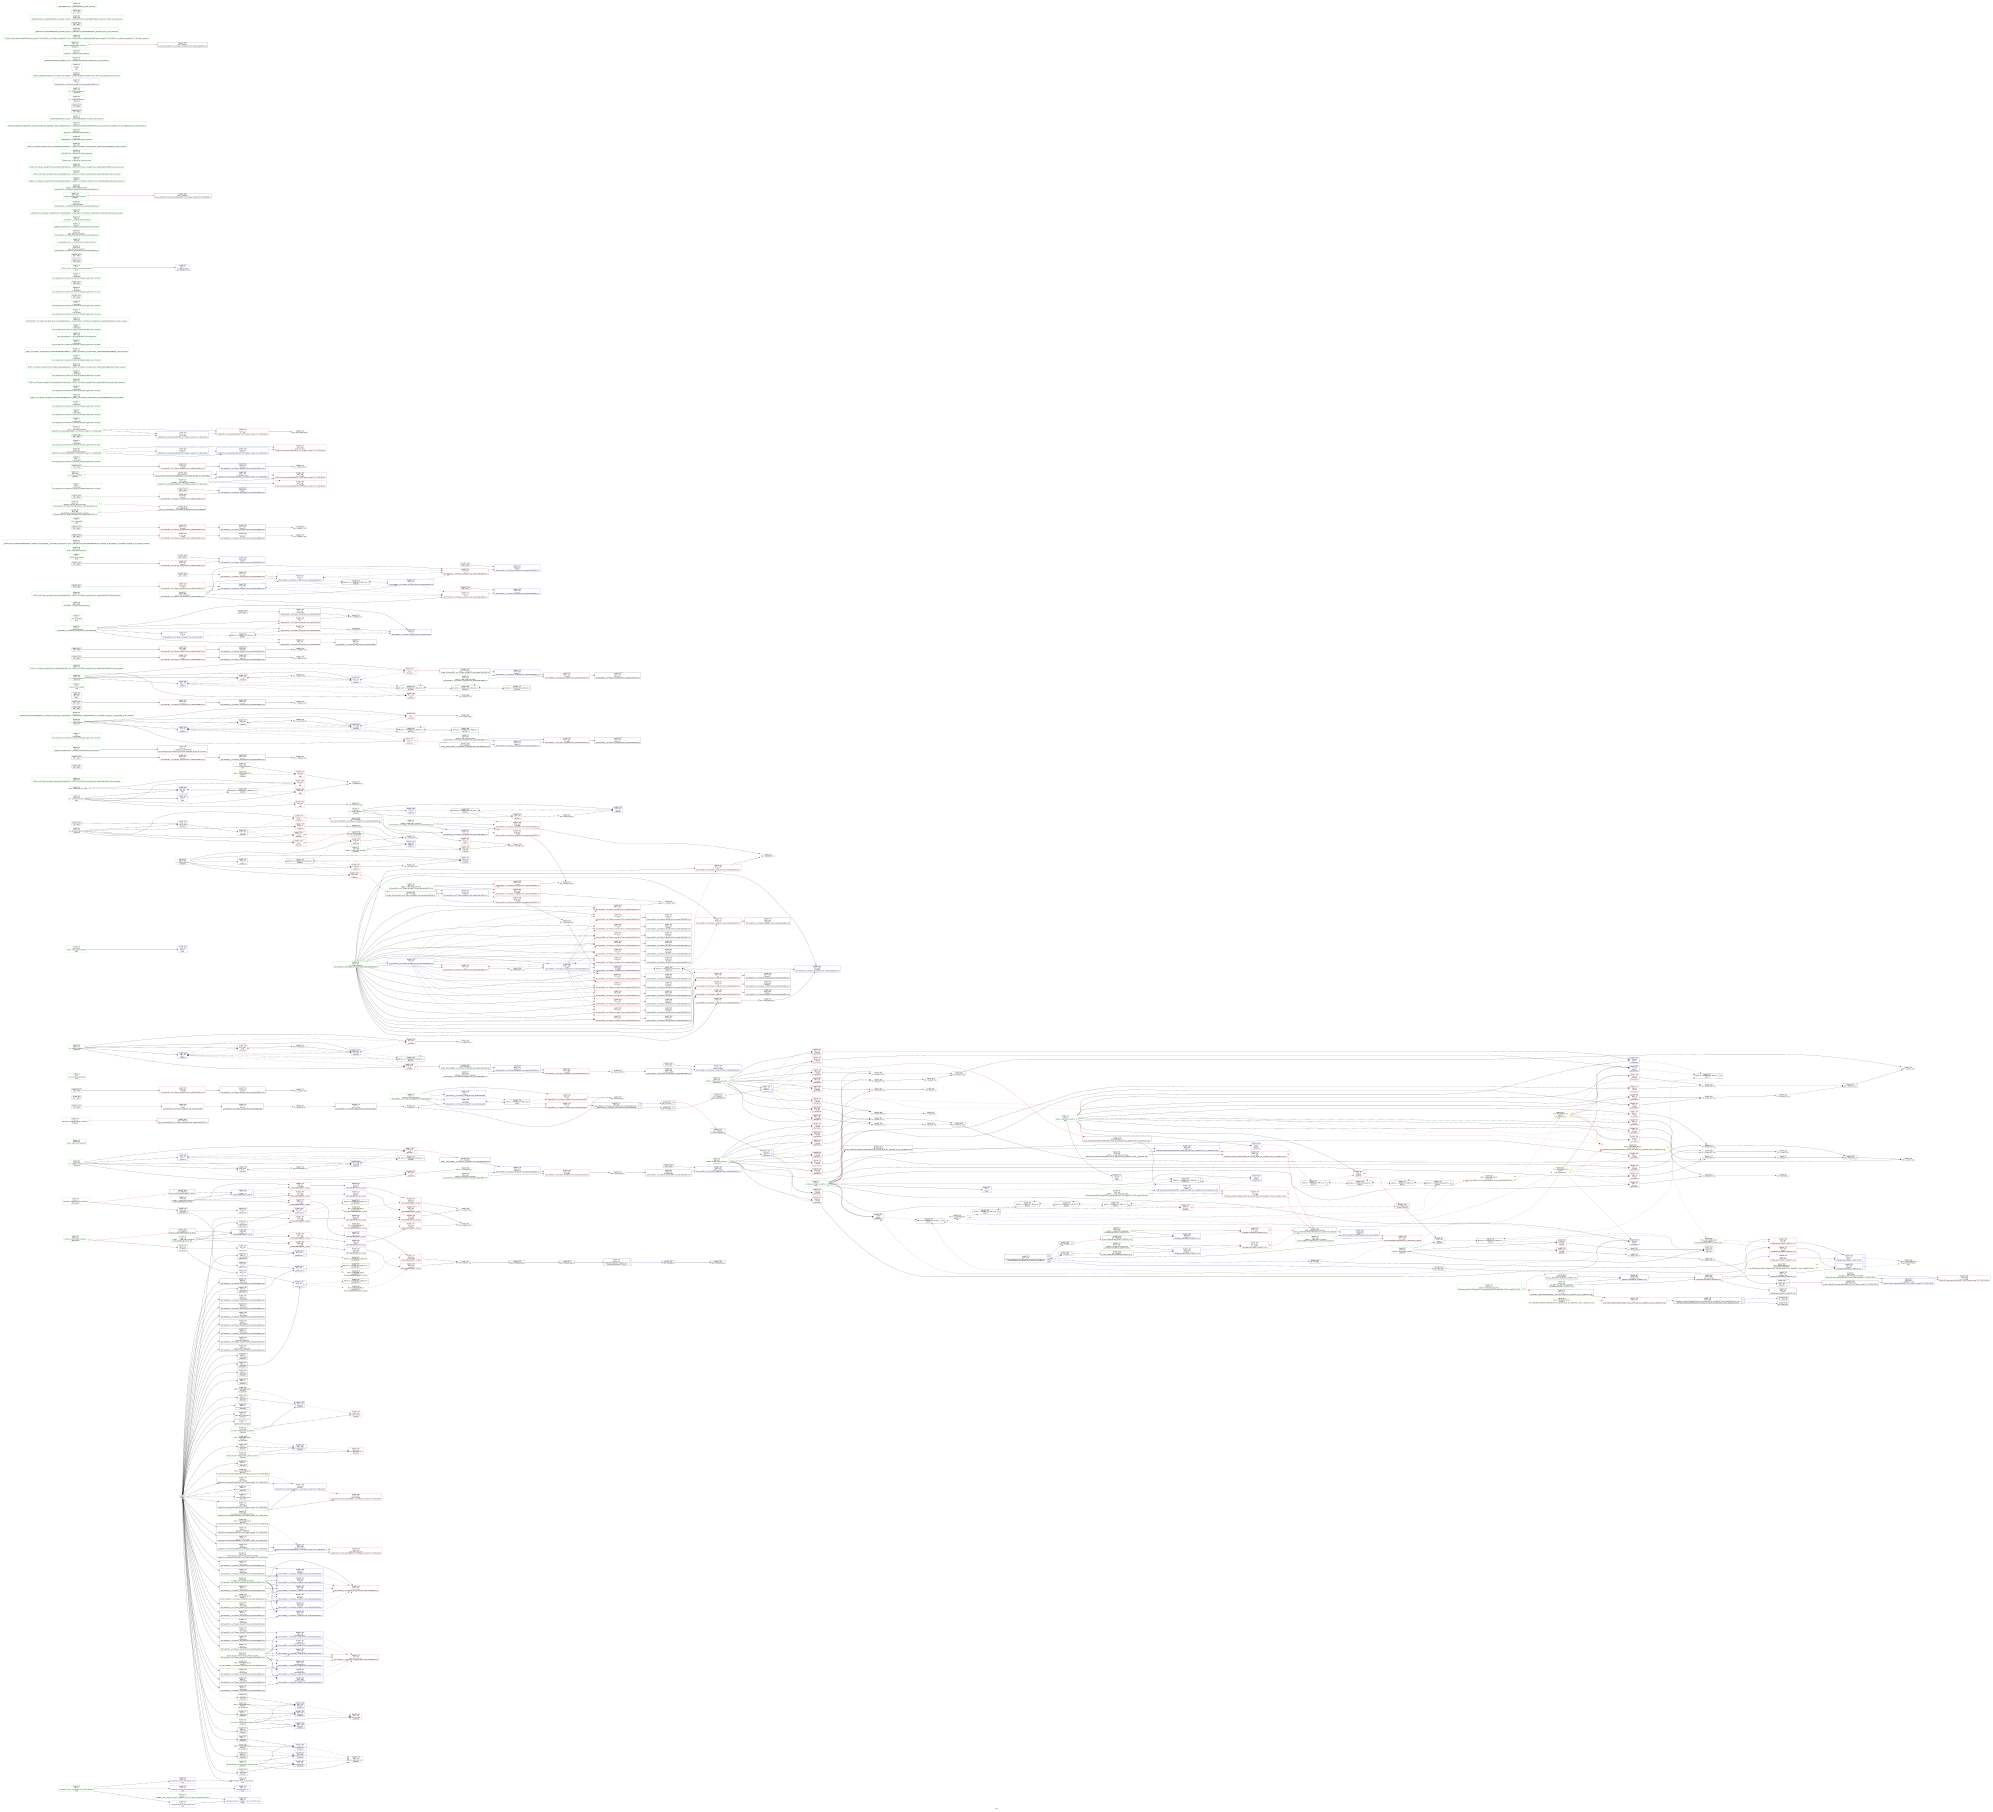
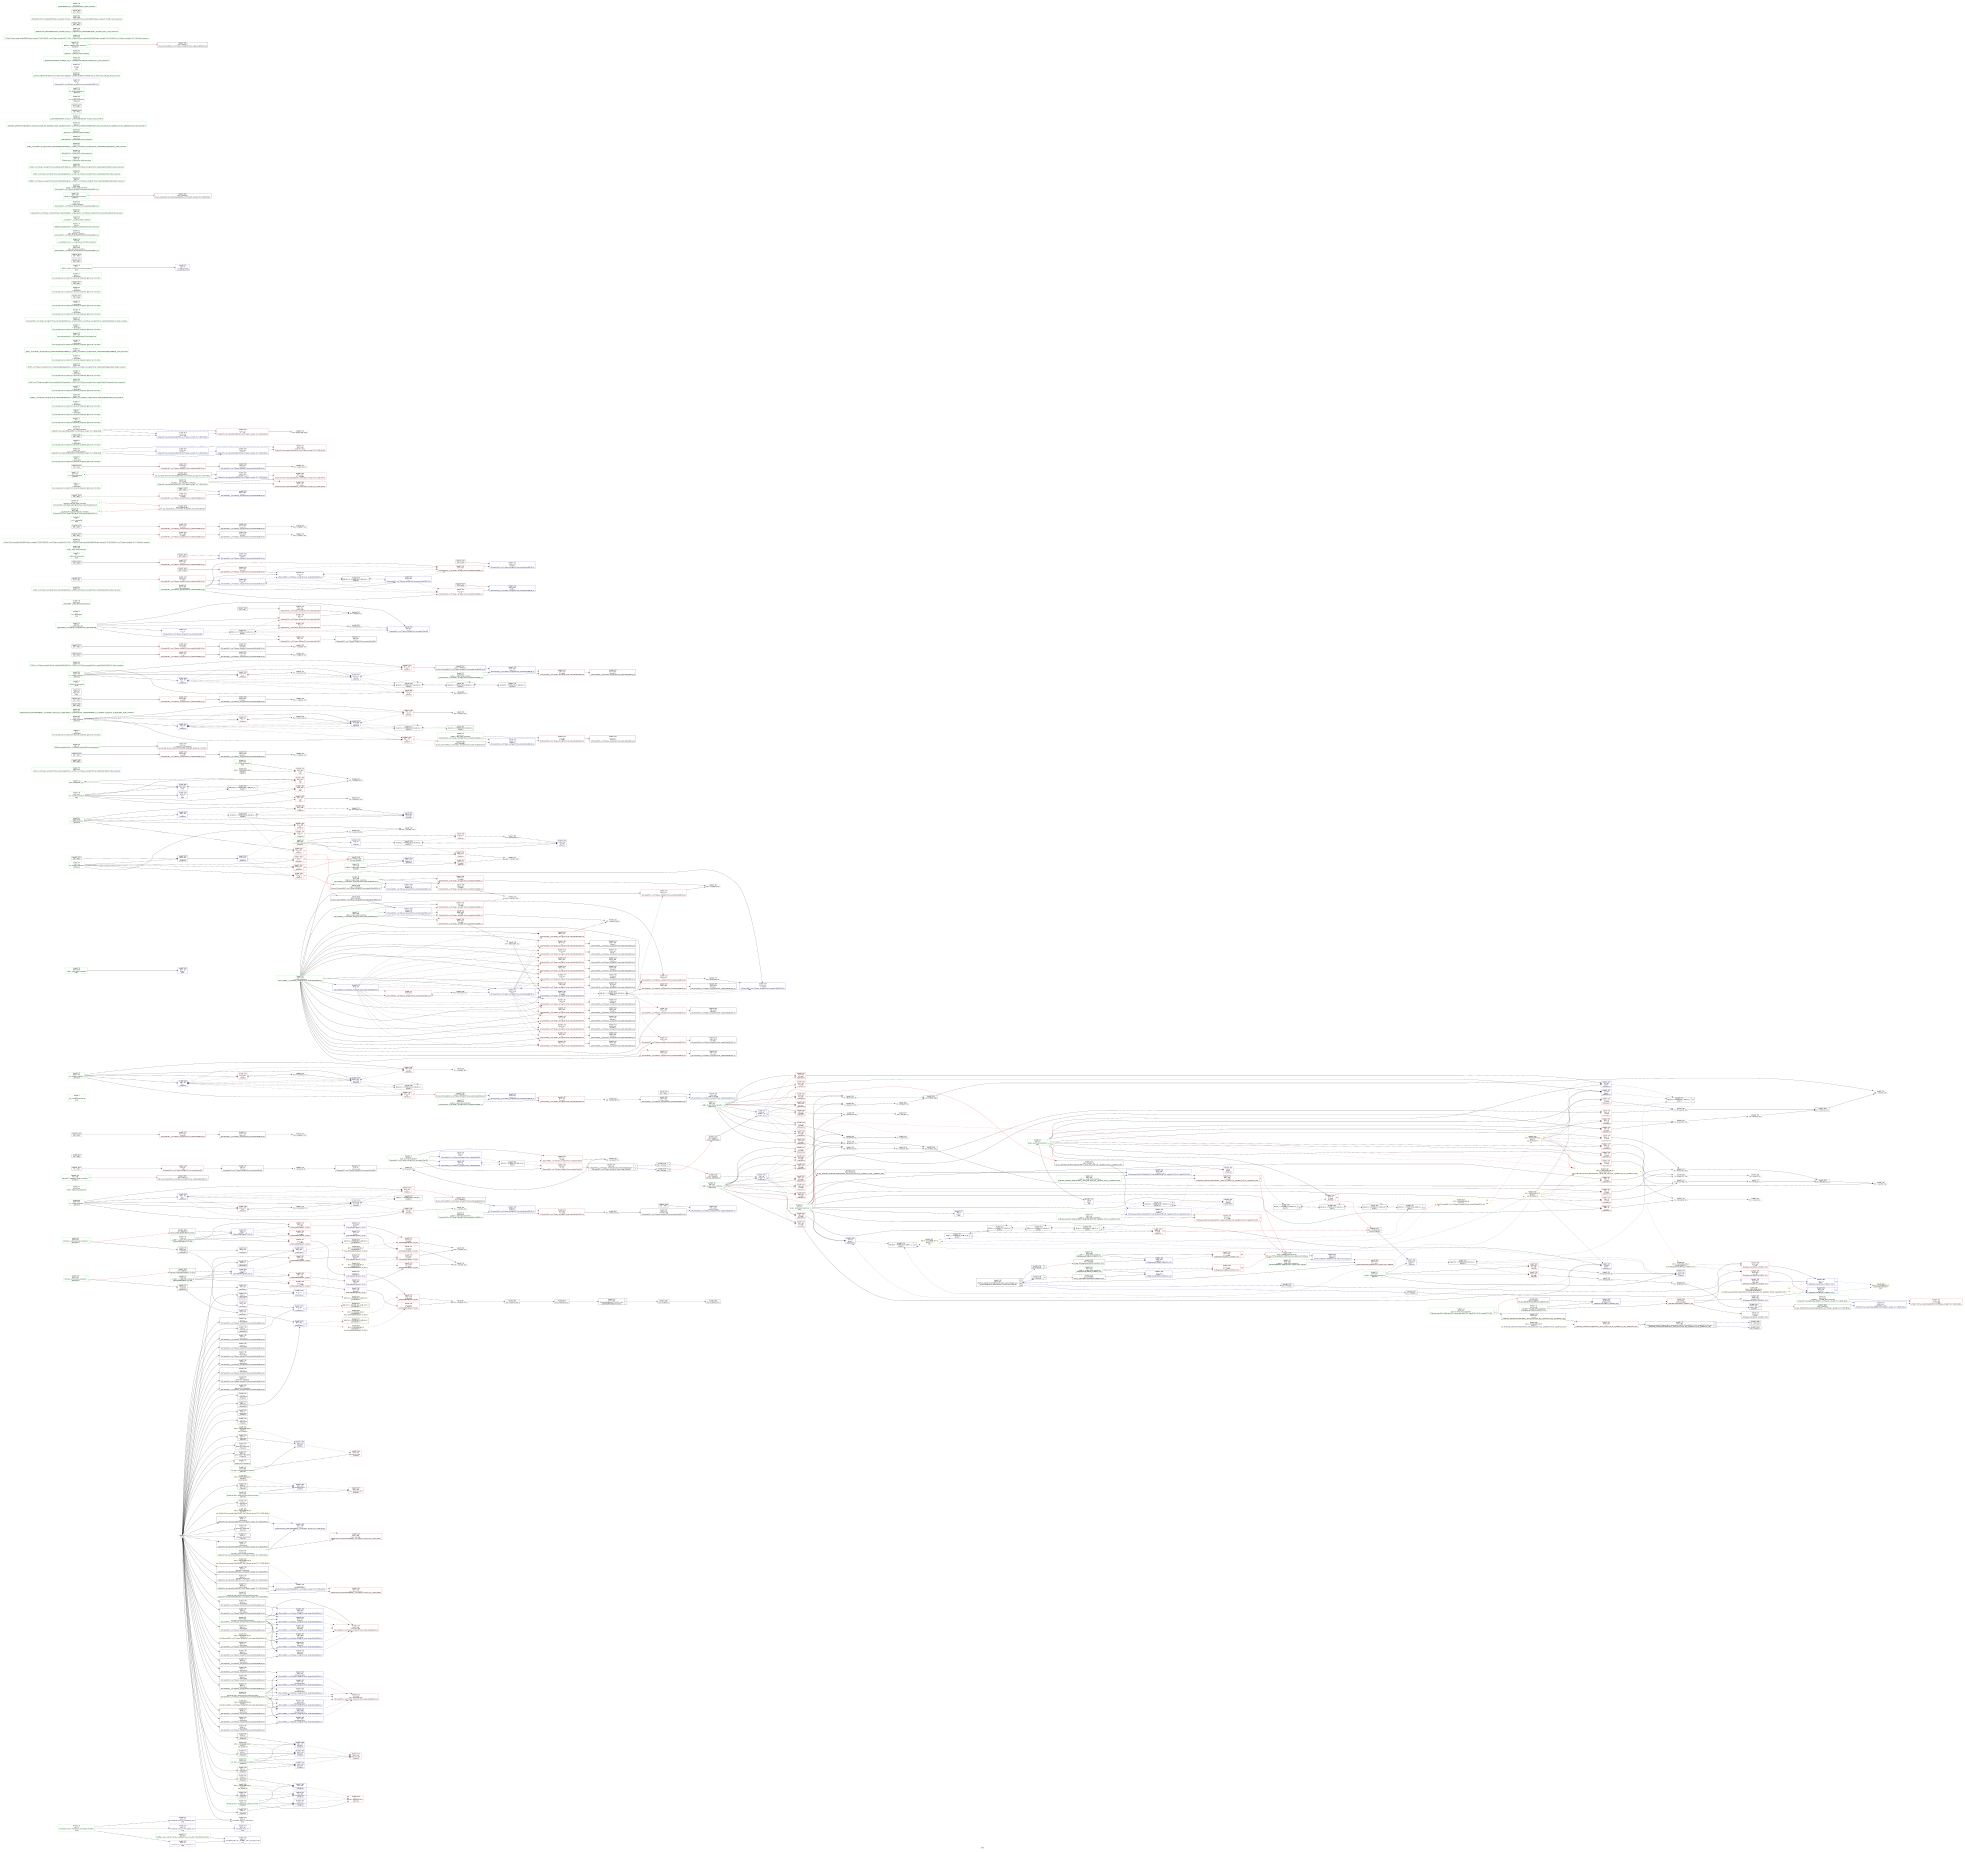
edge "NodeID: 794" -> "NodeID: 296": now "NodeID: 794" -> "NodeID: 284"
